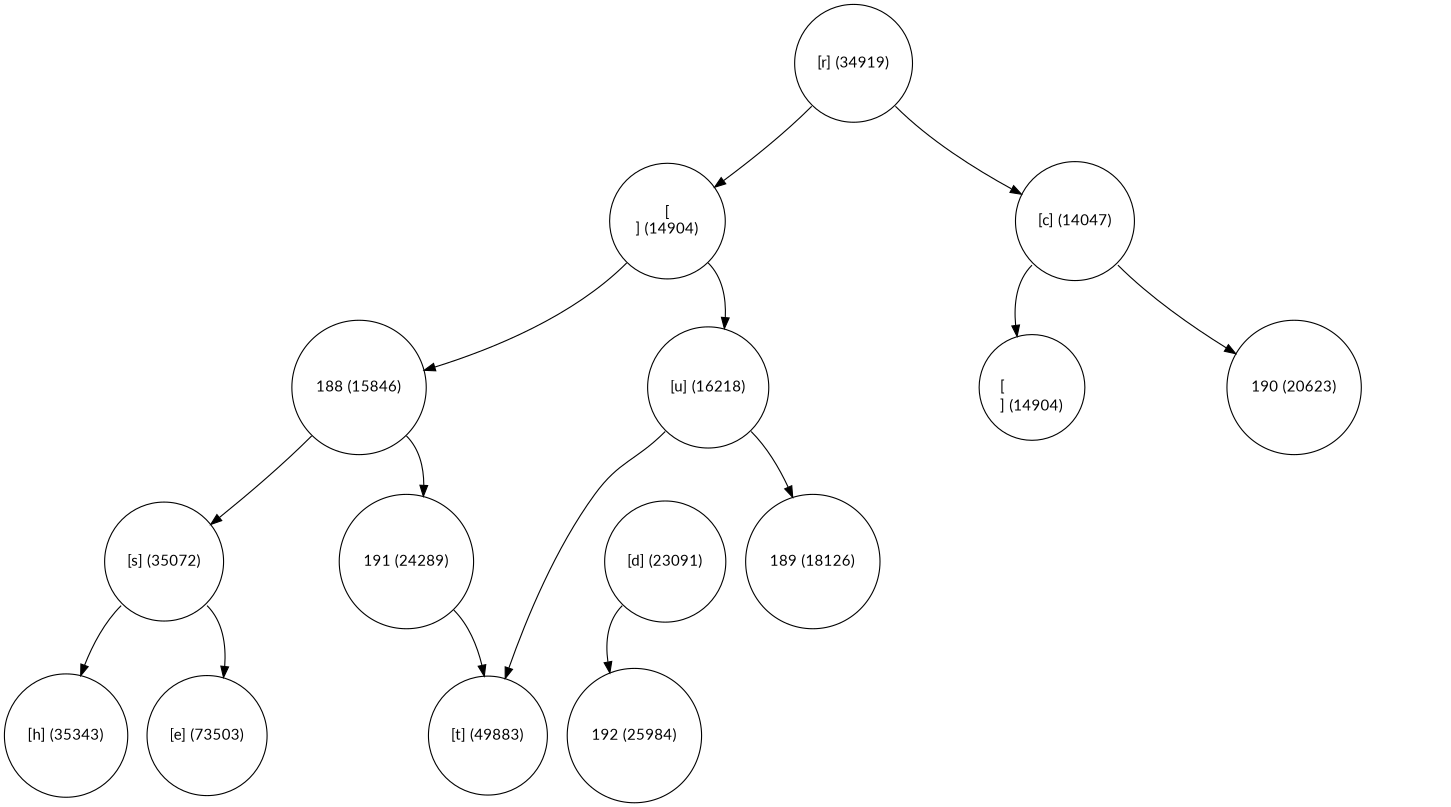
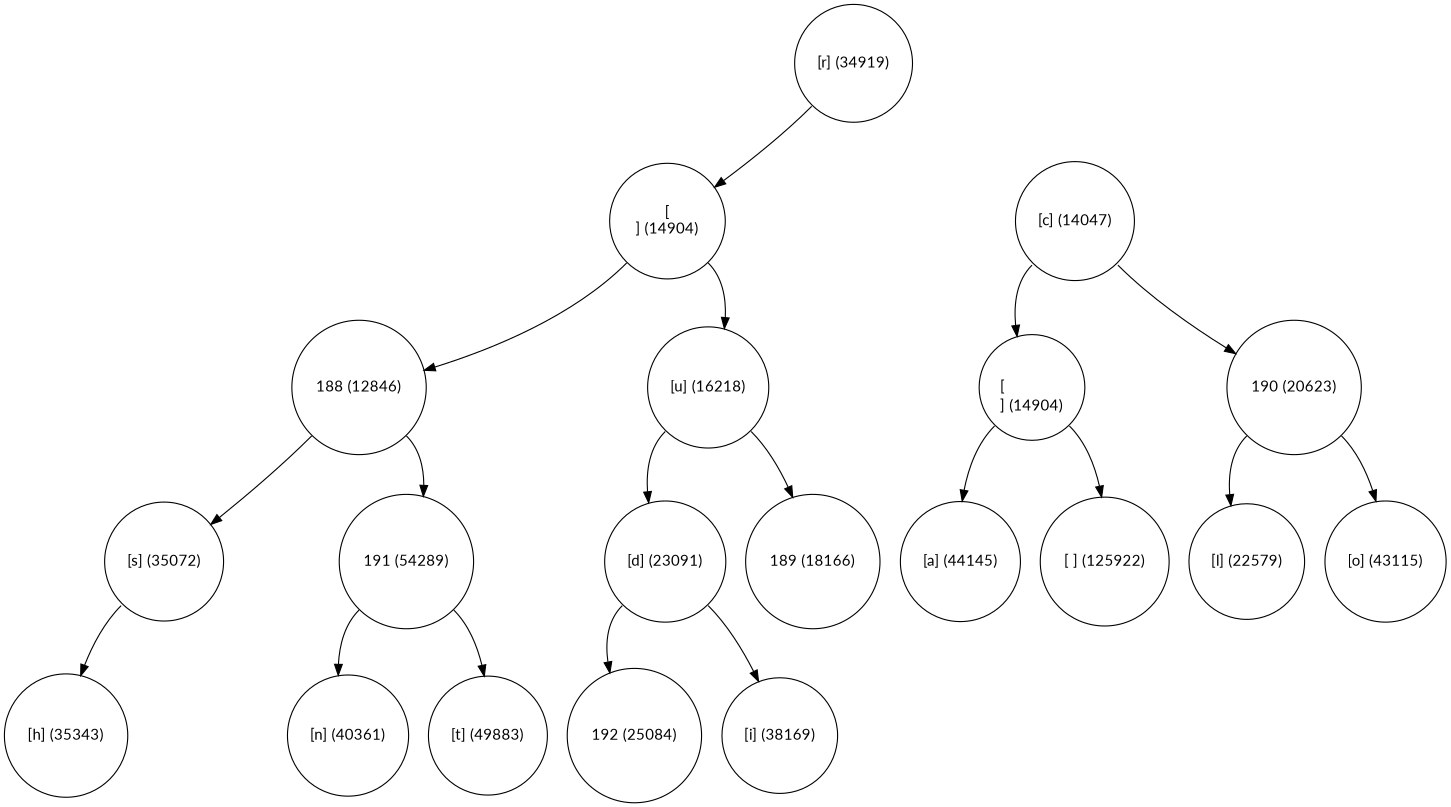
edge "[r] (34919)" -> "[c] (14047)": removed
node "188 (15846)": label "188 (15846)" -> "188 (12846)"
edge "[u] (16218)" -> "[t] (49883)": now "[u] (16218)" -> "[d] (23091)"
node "191 (24289)": label "191 (24289)" -> "191 (54289)"
node "189 (18126)": label "189 (18126)" -> "189 (18166)"
node "[a] (44145)": added
node "[ ] (125922)": added
node "[l] (22579)": added
node "[o] (43115)": added
node "[e] (73503)": removed
node "[n] (40361)": added
node "192 (25984)": label "192 (25984)" -> "192 (25084)"
node "[i] (38169)": added
